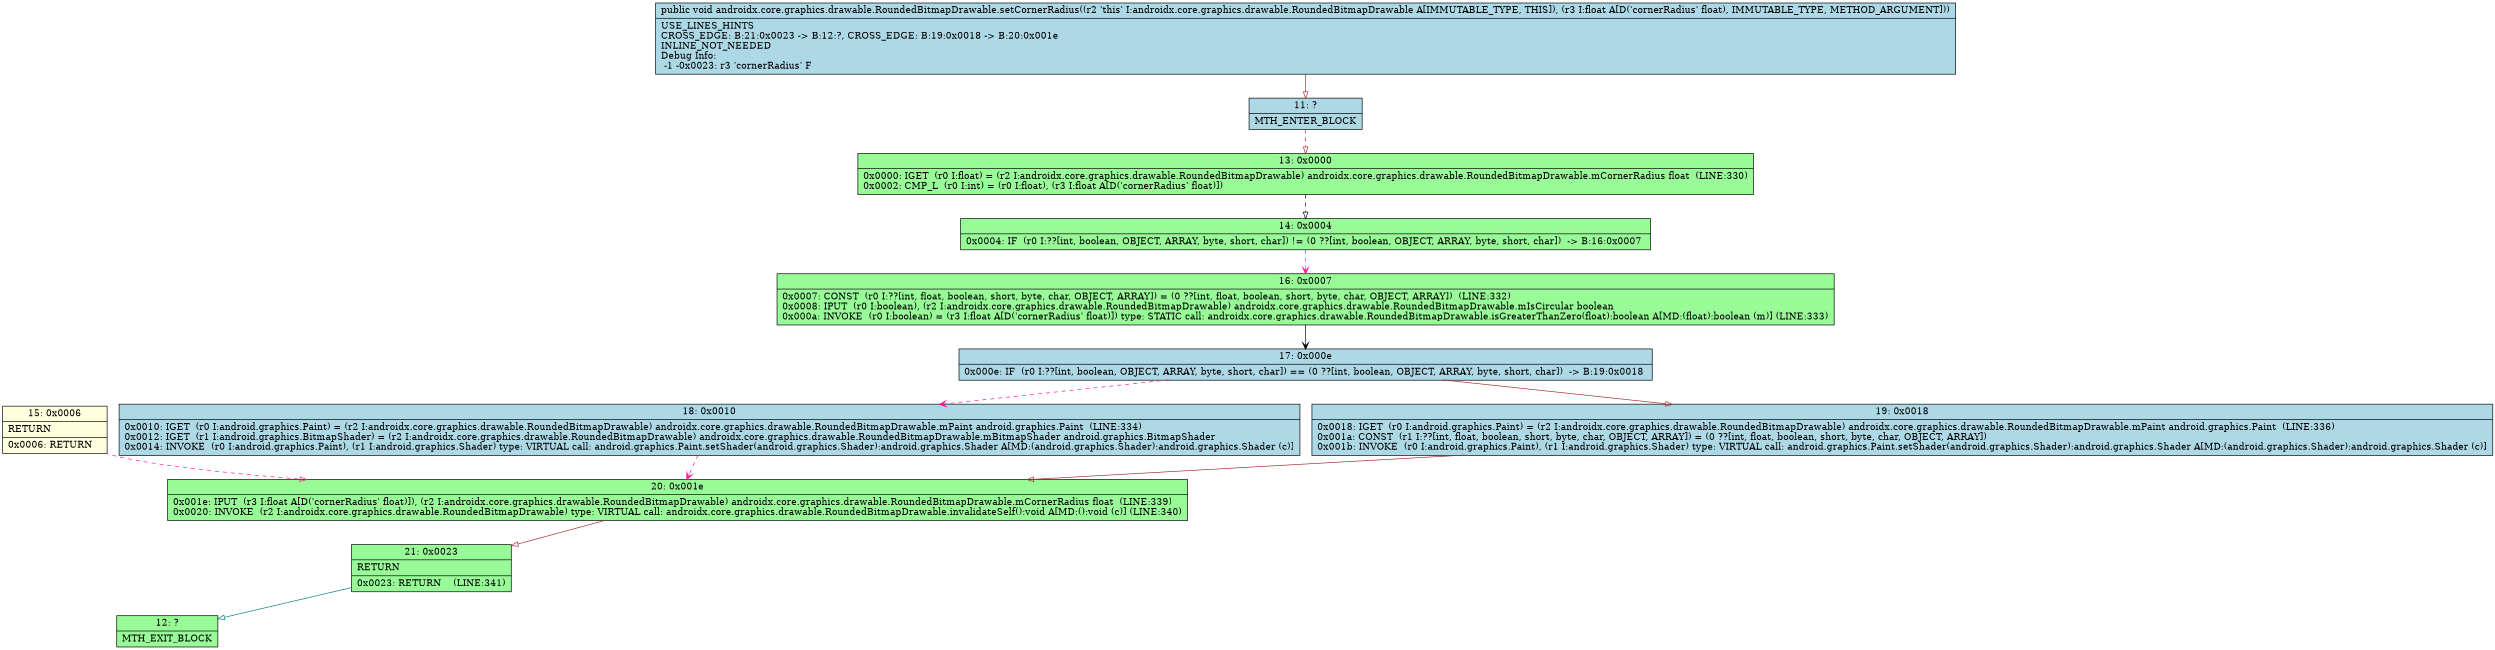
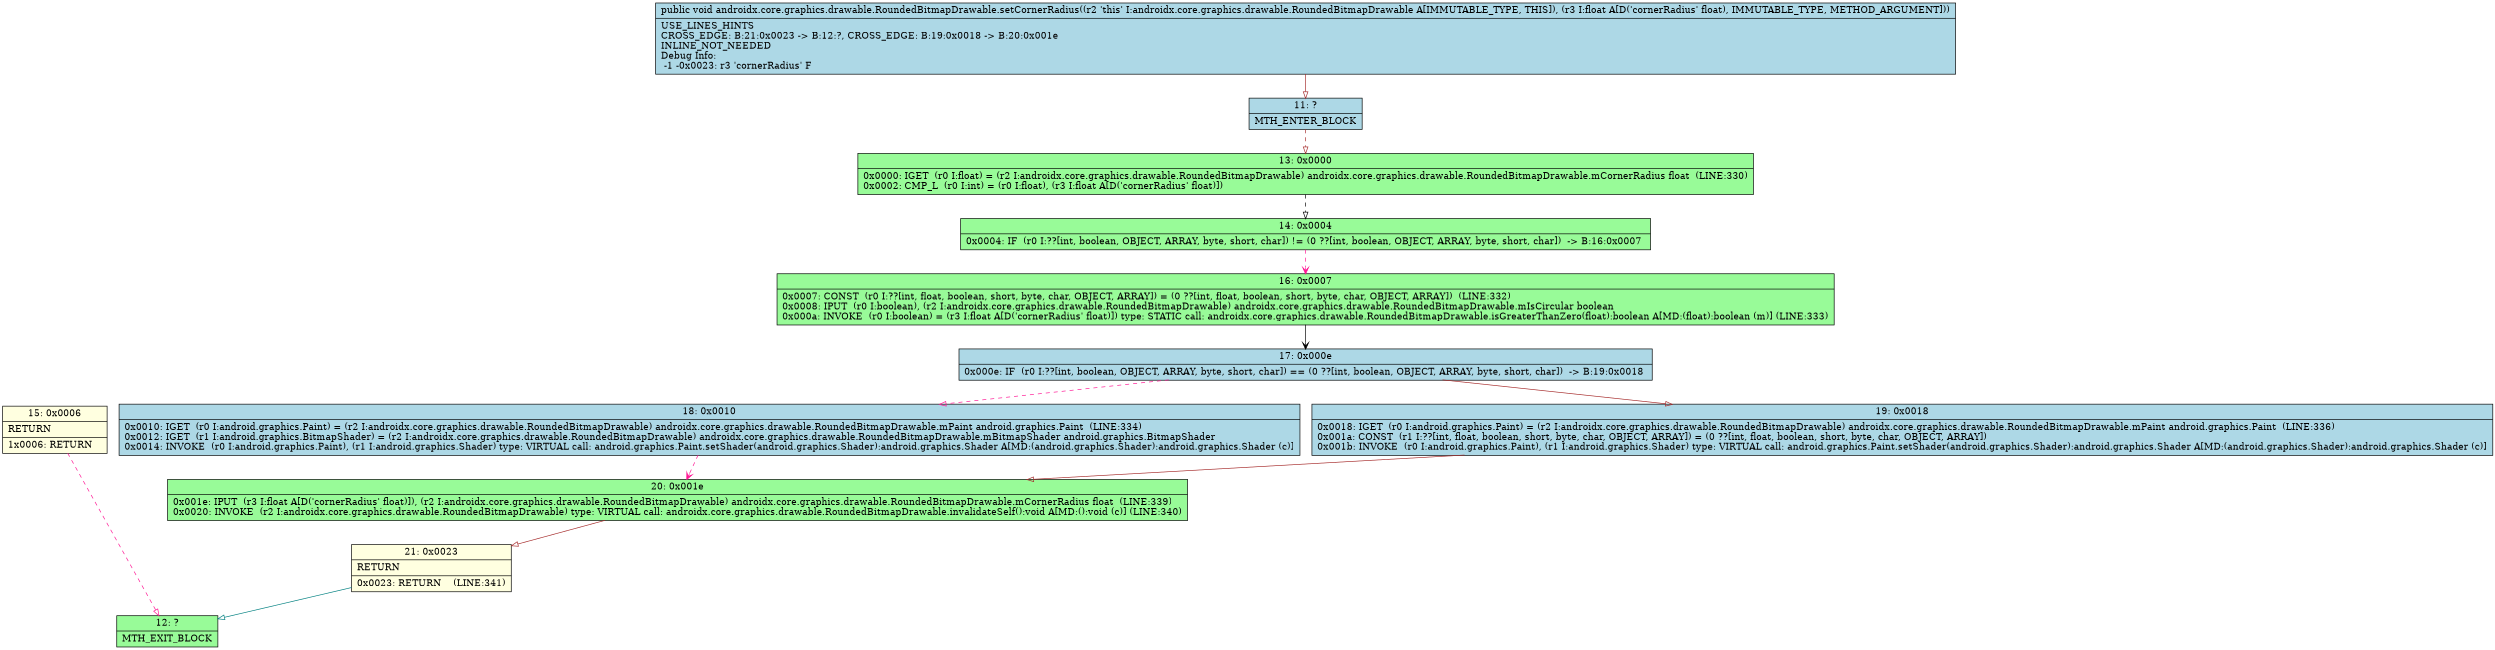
edge "17: 0x000e" -> "18: 0x0010": arrowhead vee -> onormal
node "15: 0x0006": text "0x0006: RETURN" -> "1x0006: RETURN"
edge "15: 0x0006" -> "20: 0x001e": now "15: 0x0006" -> "12: ?"
node "21: 0x0023": fillcolor palegreen -> lightyellow
